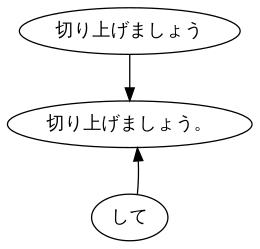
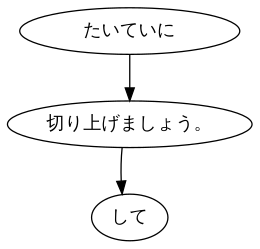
node "切り上げましょう": label "切り上げましょう" -> "たいていに"
edge "して" -> "切り上げましょう。": reversed
